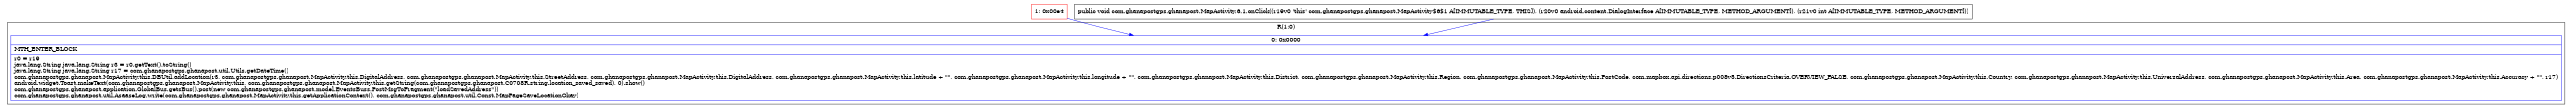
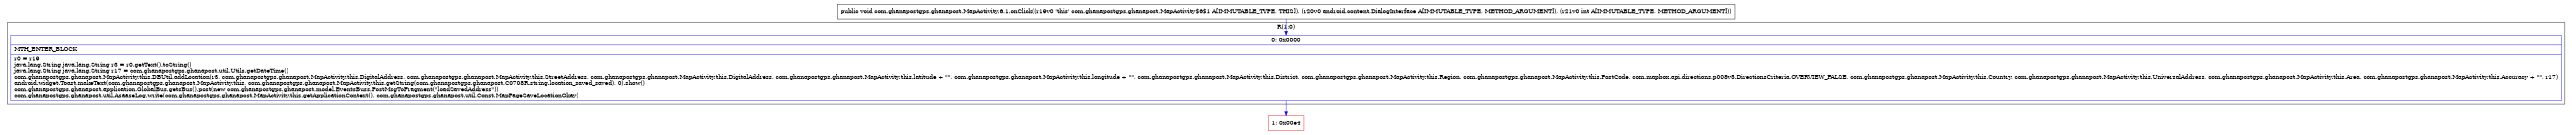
edge "1: 0x00e4" -> "0: 0x0000": reversed
